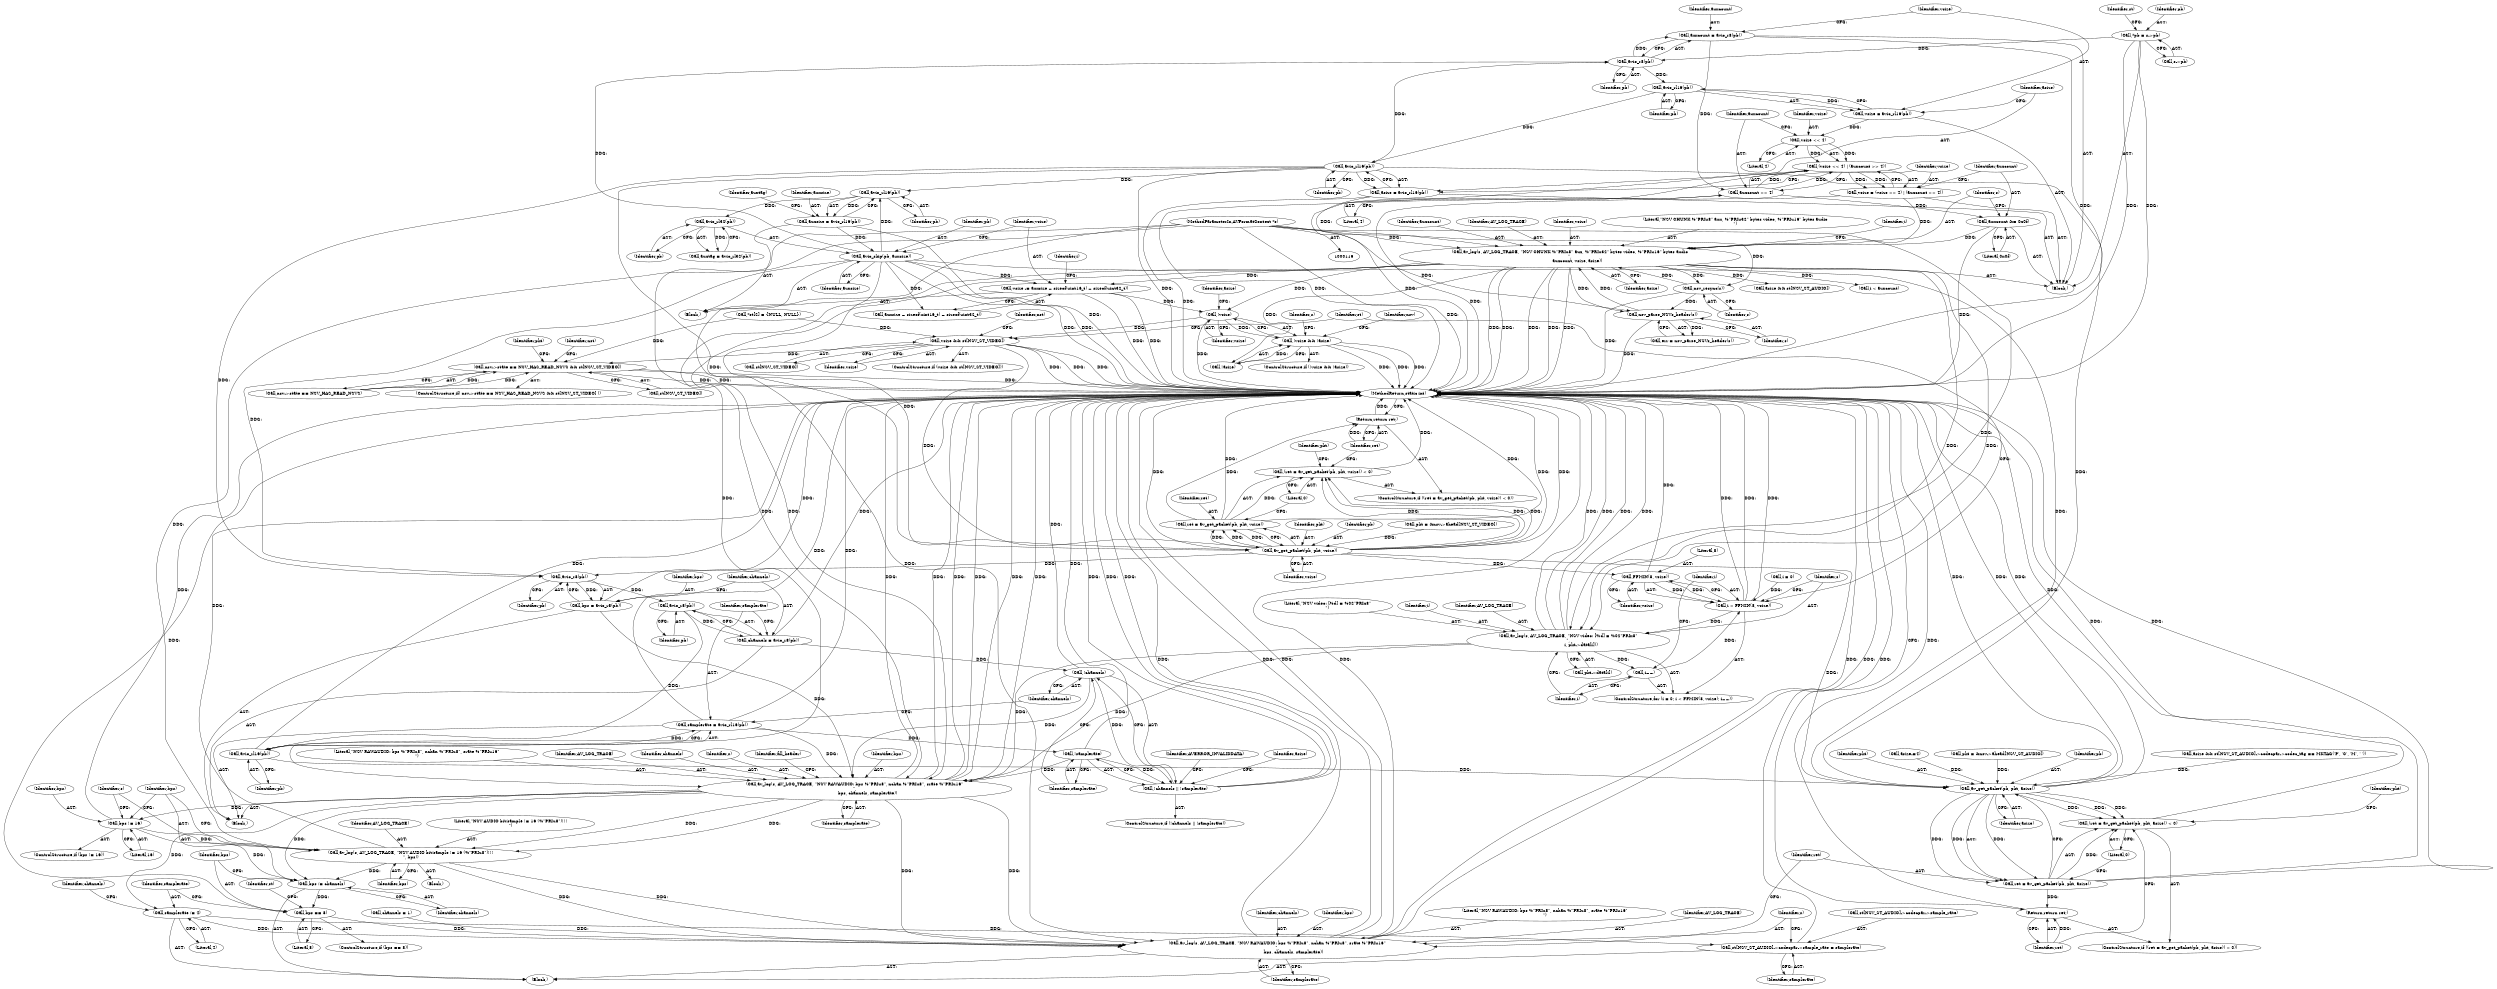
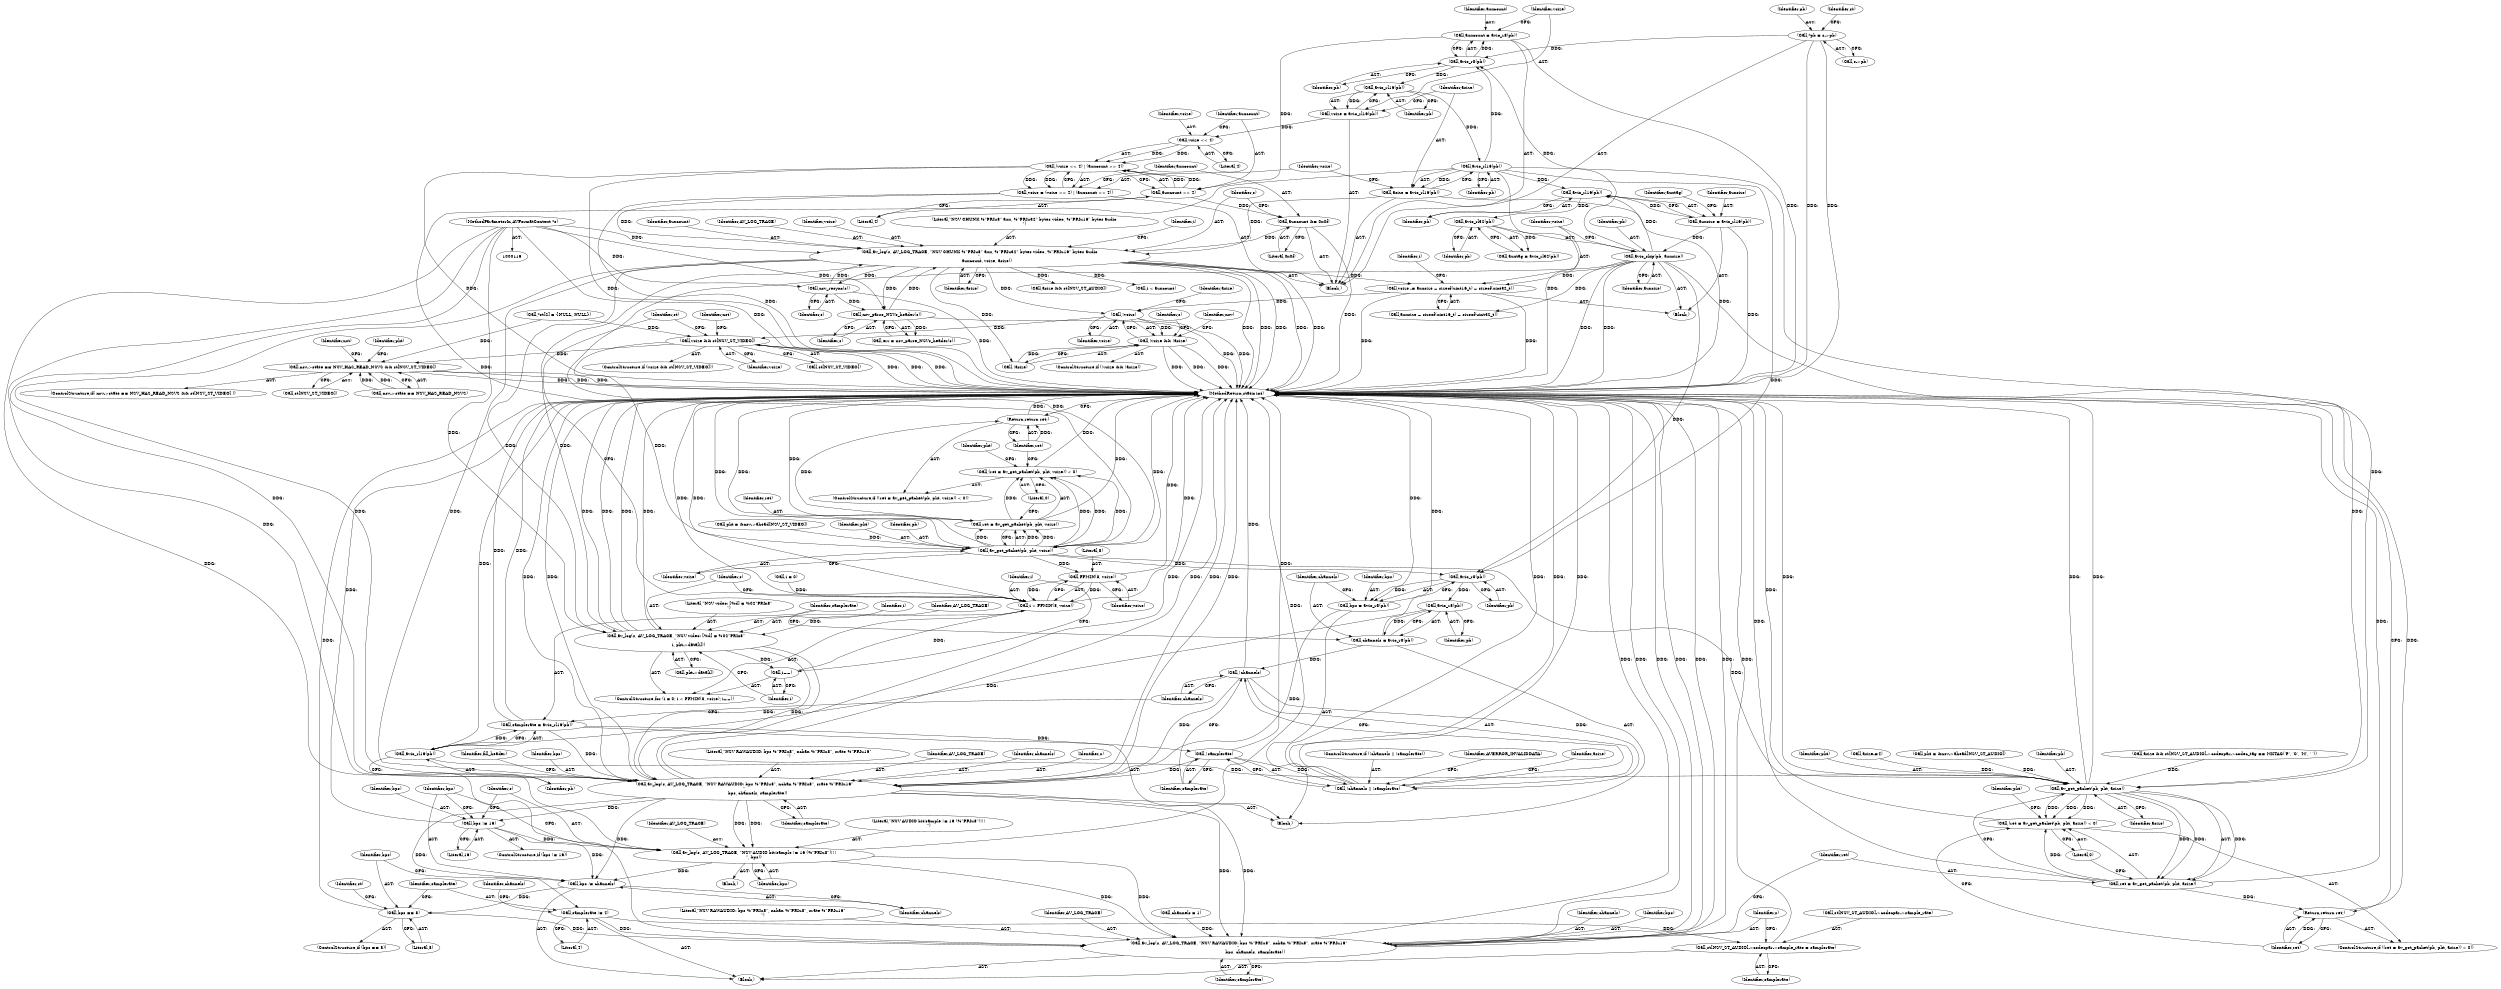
edge "(Call,bps = avio_r8(pb))" -> "(MethodReturn,static int)": reversed
edge "(Call,!channels || !samplerate)" -> "(ControlStructure,if (!channels || !samplerate))": reversed
